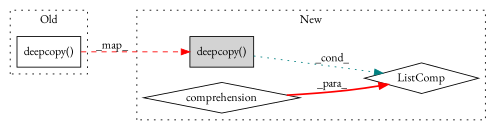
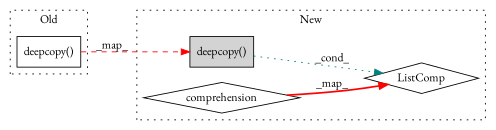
edge "comprehension" -> "ListComp": label "_para_" -> "_map_"
